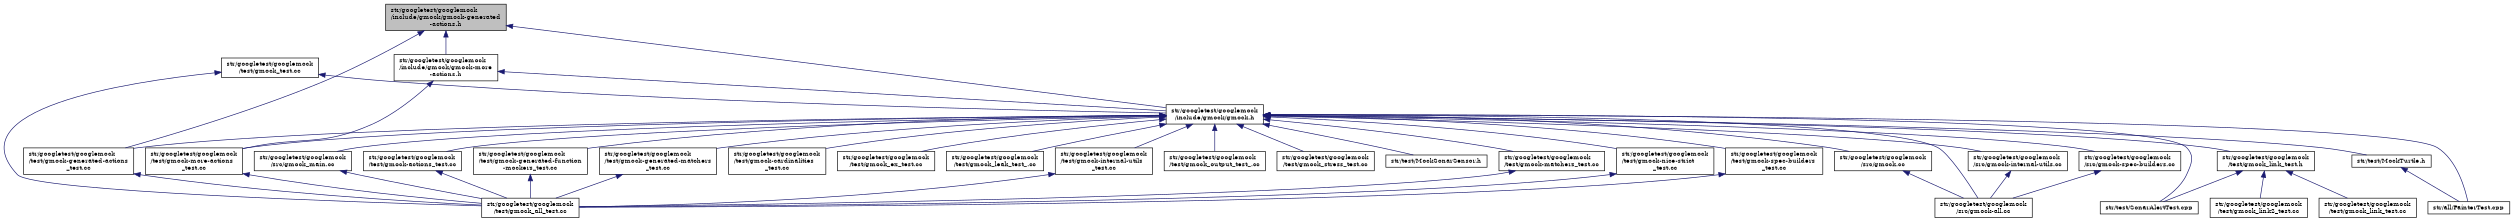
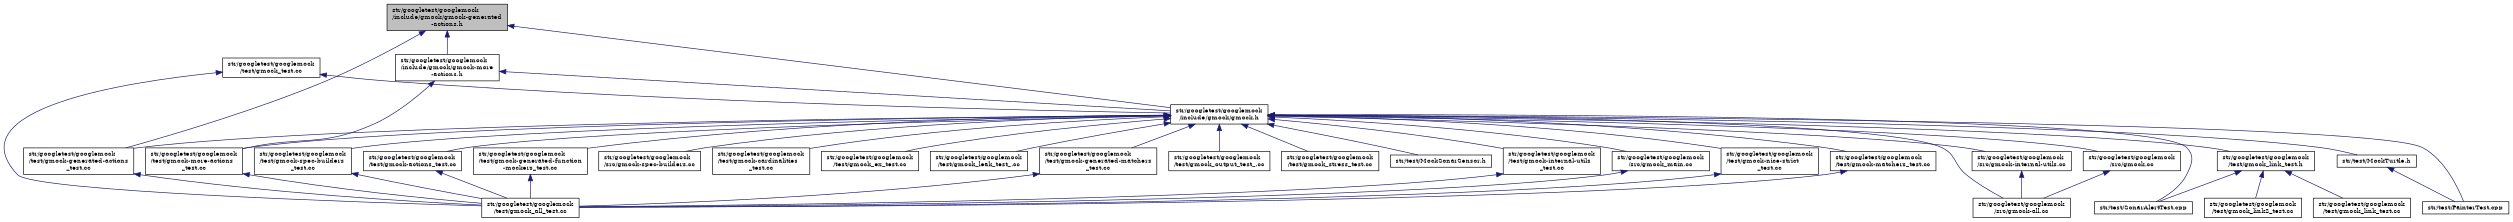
edge "str/googletest/googlemock /src/gmock-all.cc" -> "str/googletest/googlemock /src/gmock-spec-builders.cc": removed
node "str/all/PainterTest.cpp": label "str/all/PainterTest.cpp" -> "str/test/PainterTest.cpp"
